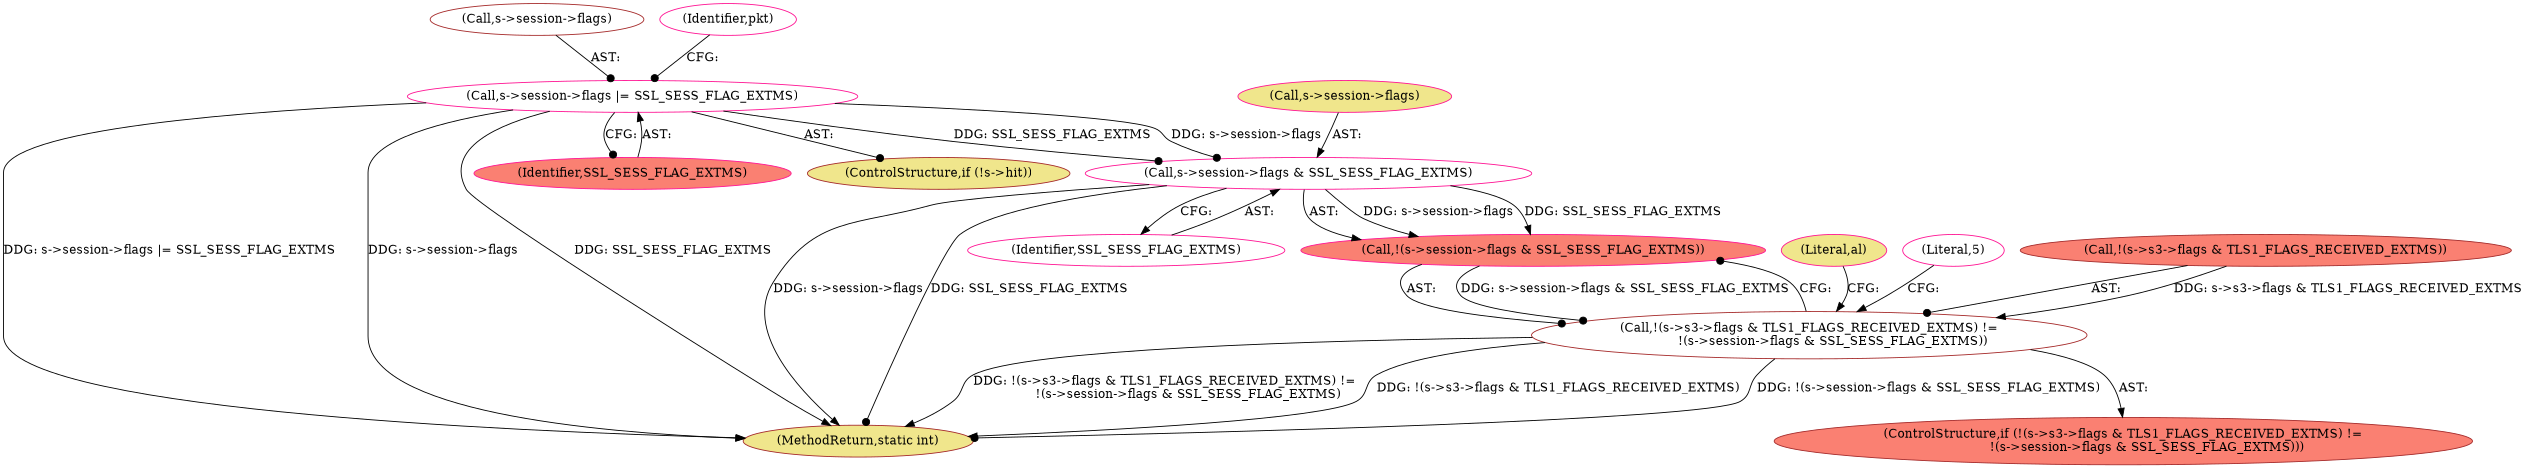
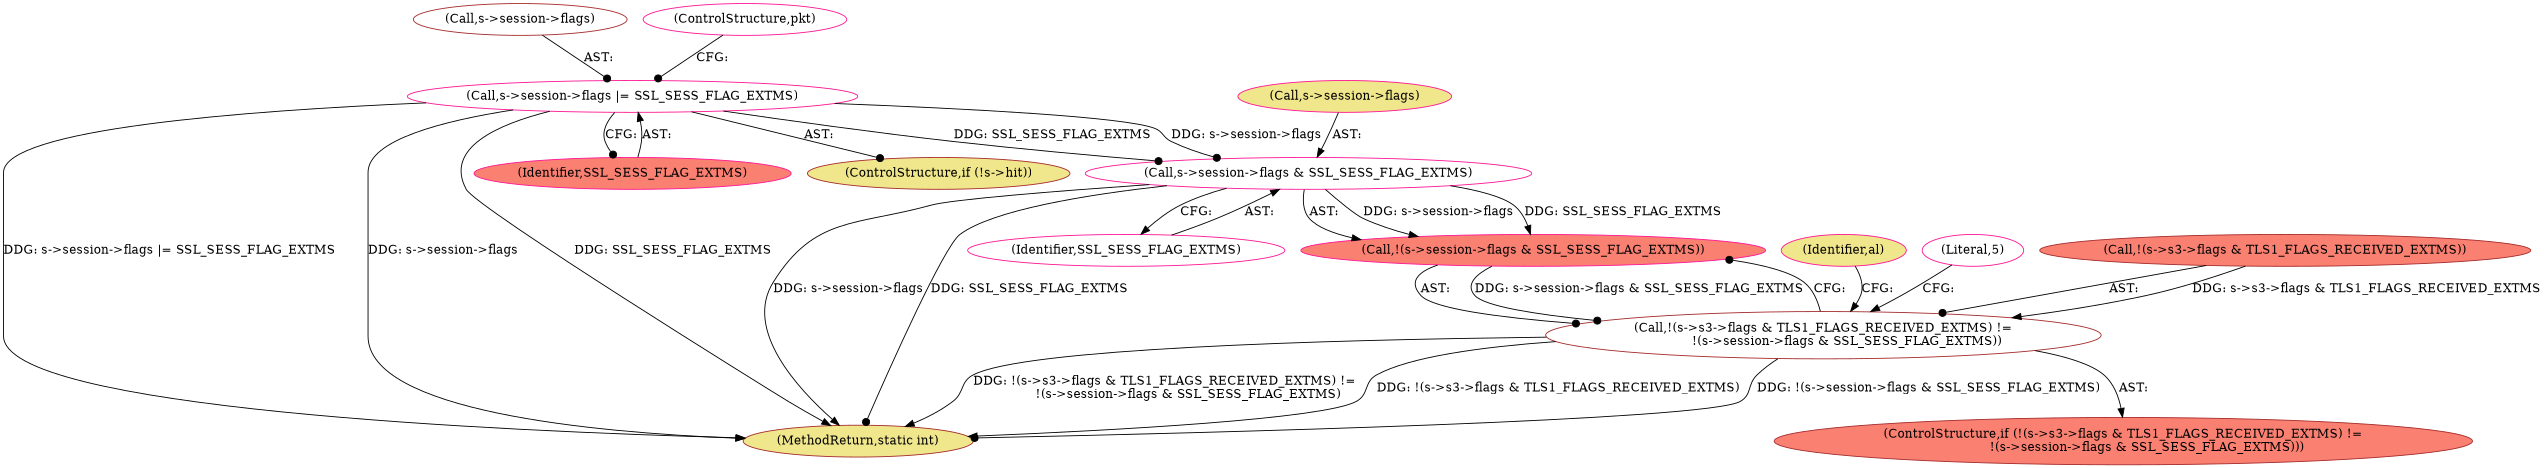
node "(Identifier,pkt)": label "(Identifier,pkt)" -> "(ControlStructure,pkt)"
node "(Literal,al)": label "(Literal,al)" -> "(Identifier,al)"
